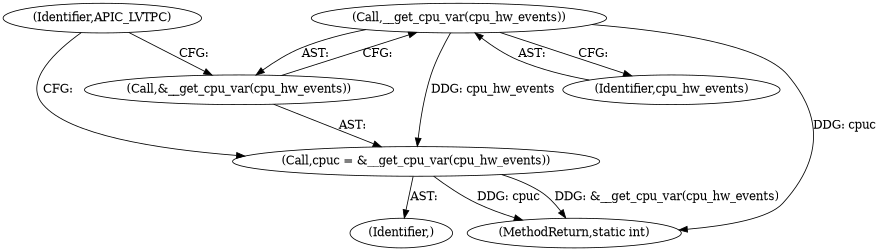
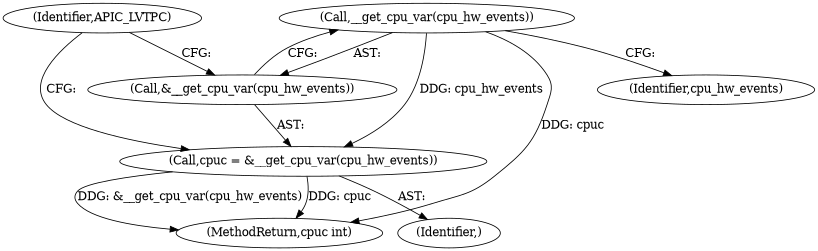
edge "(Identifier,cpu_hw_events)" -> "(Call,__get_cpu_var(cpu_hw_events))": removed, label "AST:"
node "(MethodReturn,static int)": label "(MethodReturn,static int)" -> "(MethodReturn,cpuc int)"
